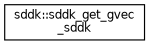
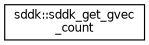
node "sddk::sddk_get_gvec _sddk": label "sddk::sddk_get_gvec _sddk" -> "sddk::sddk_get_gvec _count"
